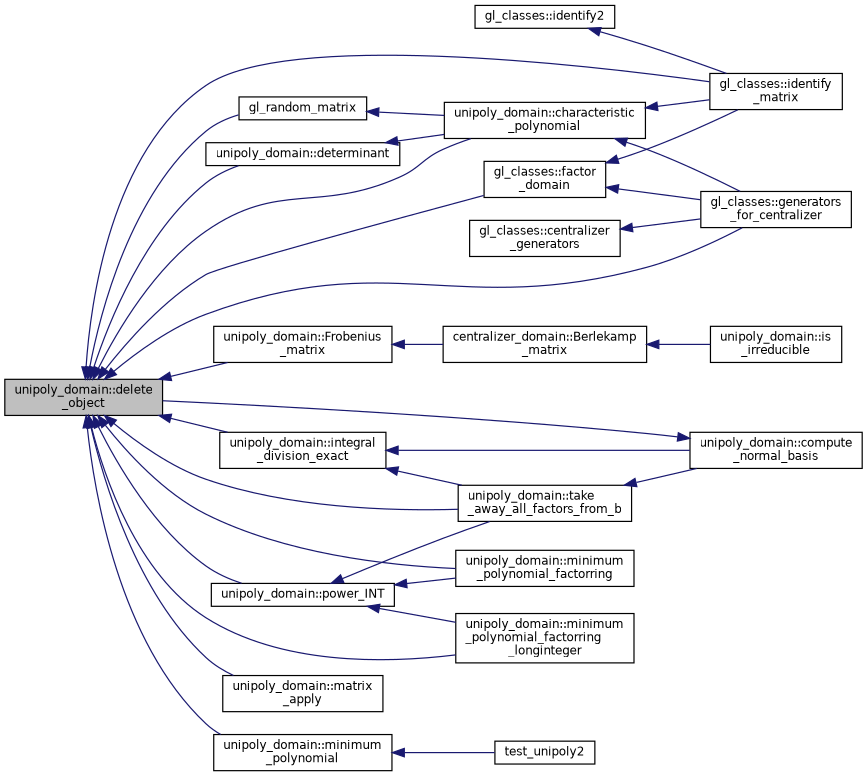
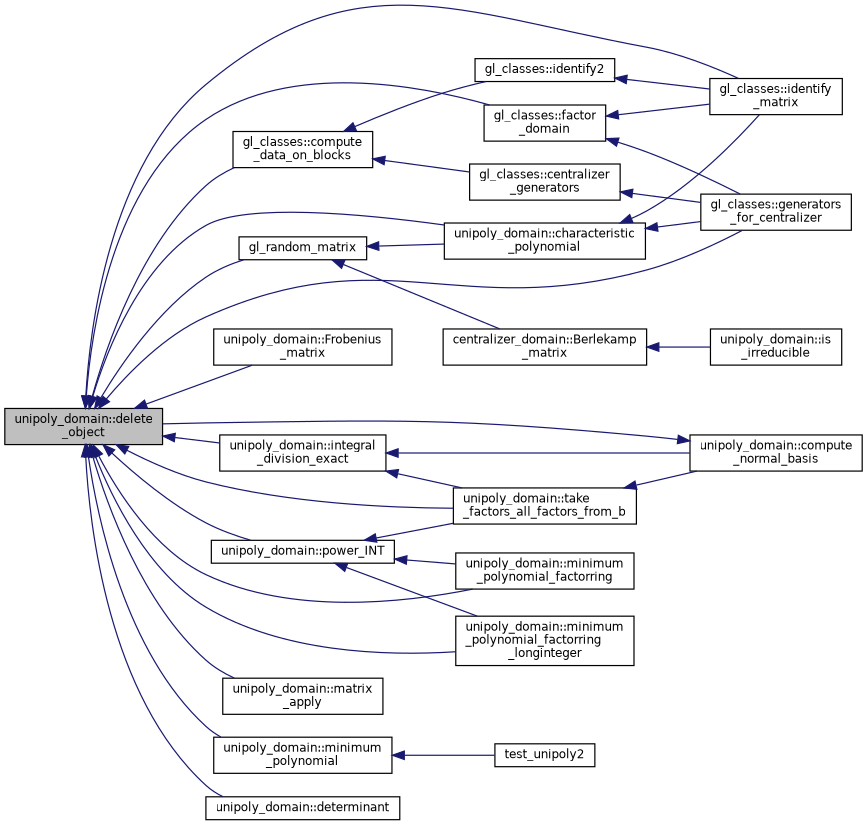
edge "unipoly_domain::characteristic _polynomial" -> "unipoly_domain::determinant": removed
node "gl_classes::compute _data_on_blocks": added
edge "centralizer_domain::Berlekamp _matrix" -> "unipoly_domain::Frobenius _matrix": now "centralizer_domain::Berlekamp _matrix" -> "gl_random_matrix"
node "unipoly_domain::take _away_all_factors_from_b": label "unipoly_domain::take _away_all_factors_from_b" -> "unipoly_domain::take _factors_all_factors_from_b"
